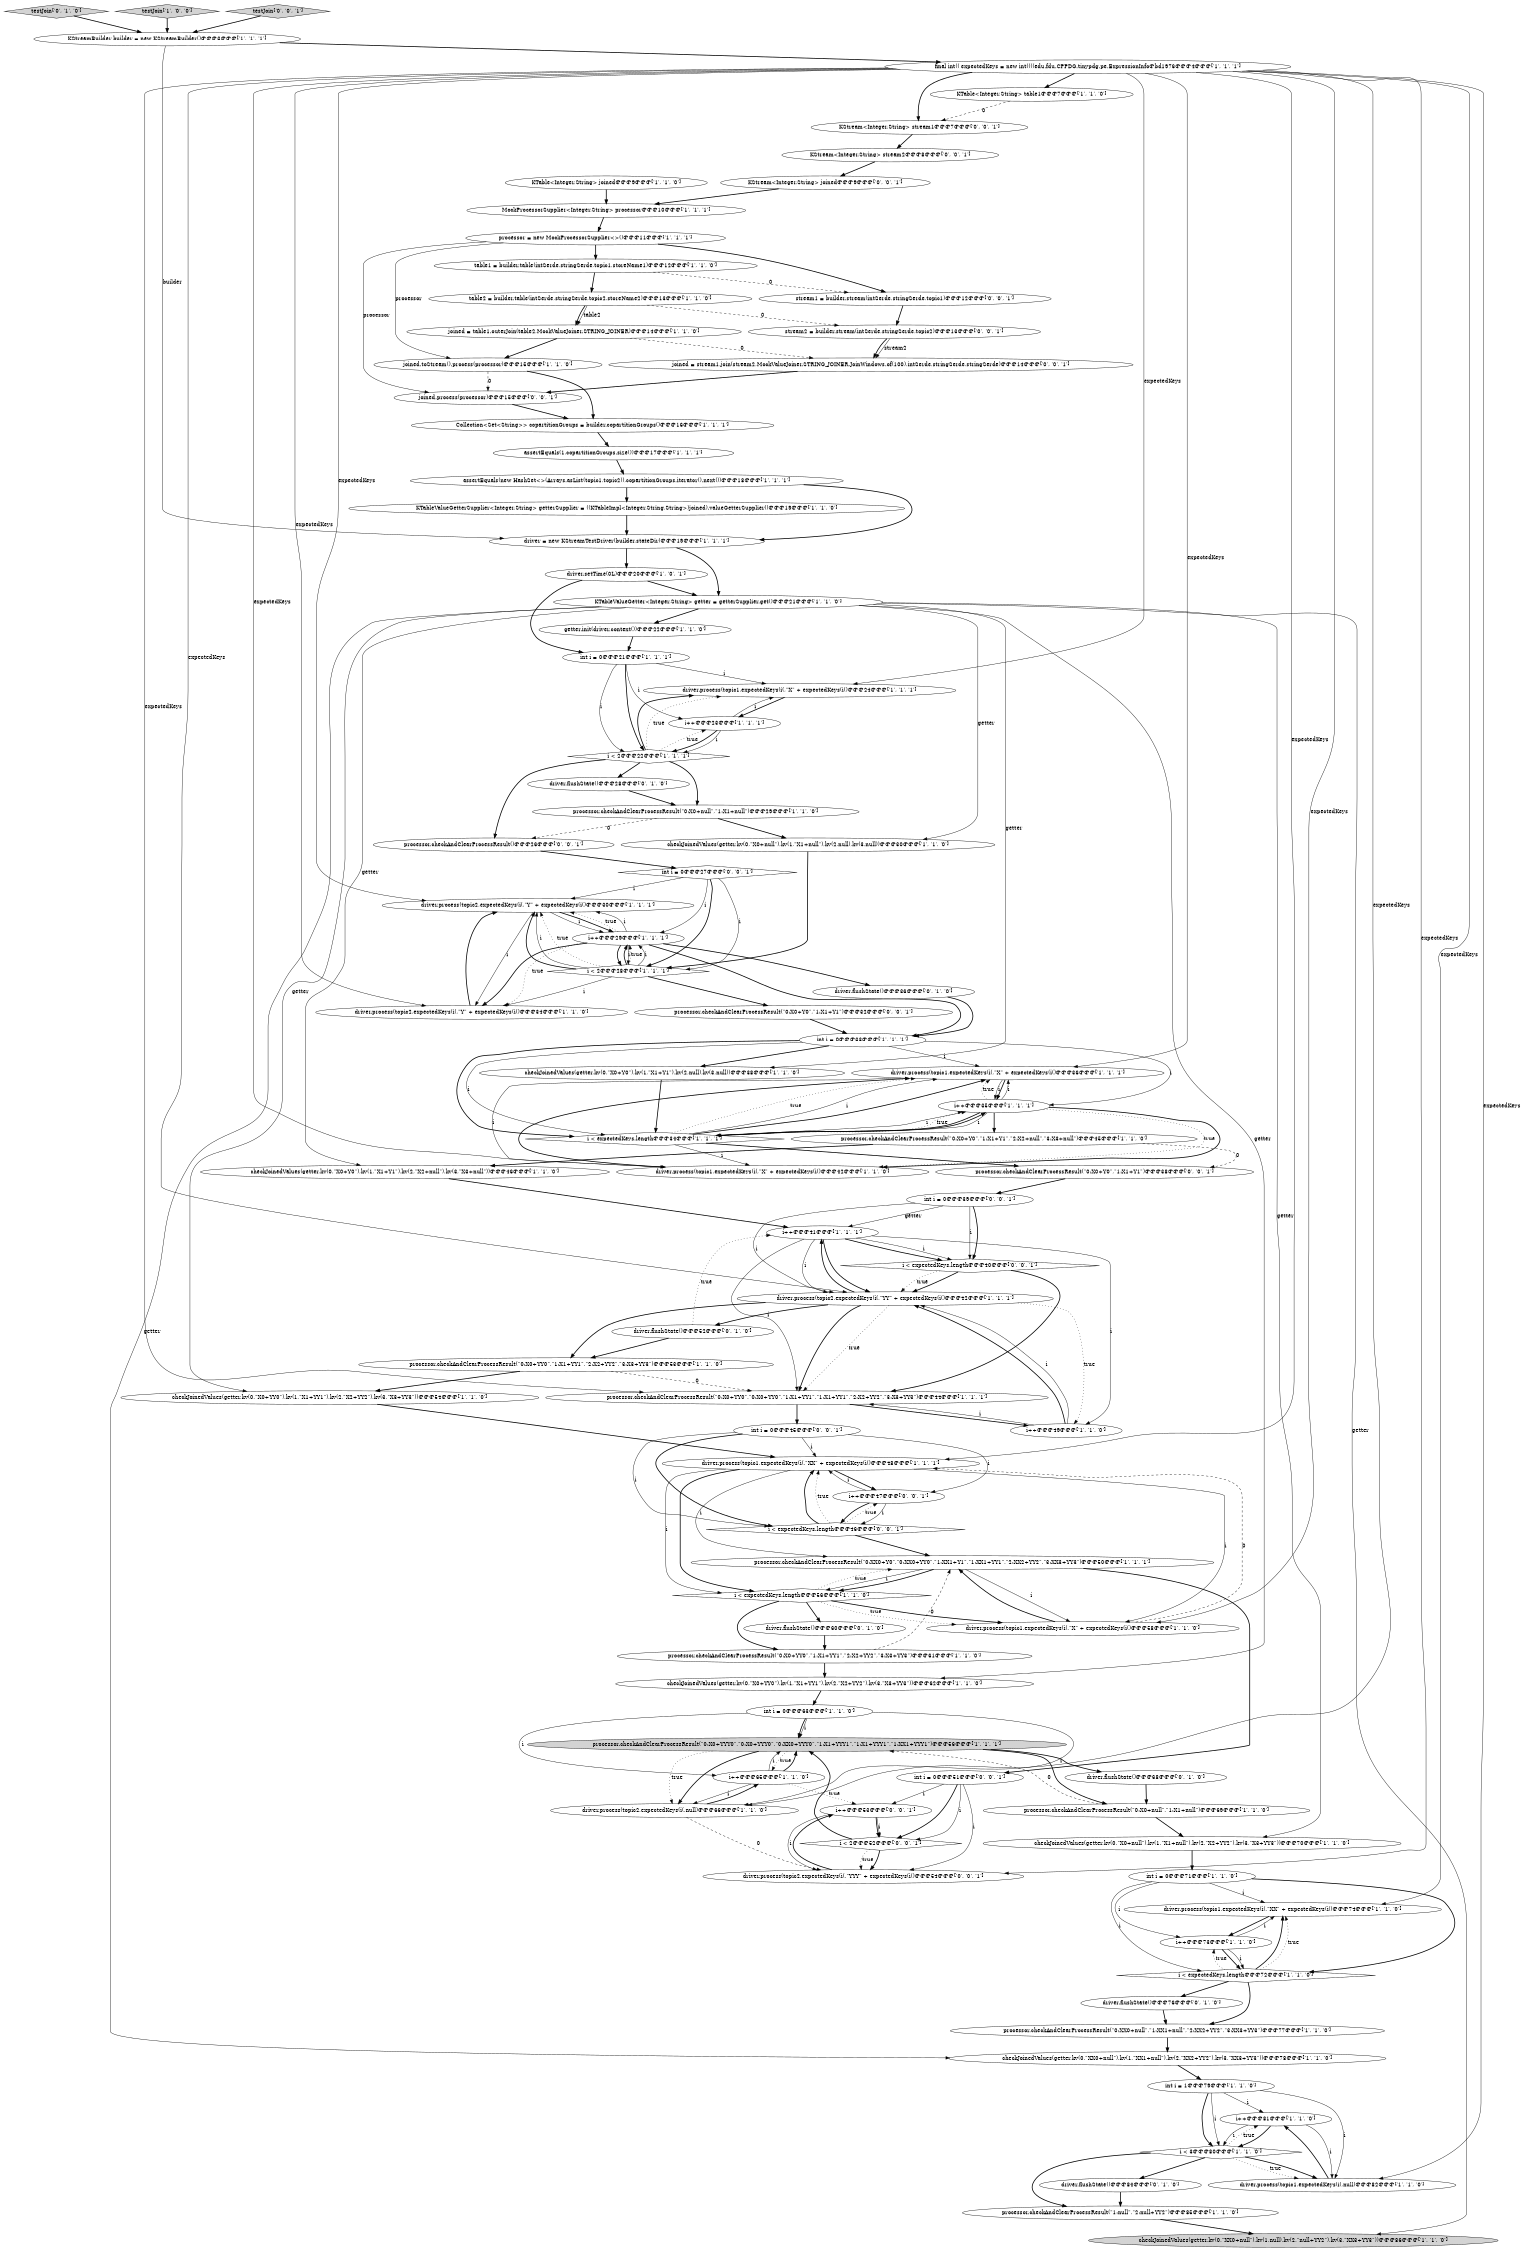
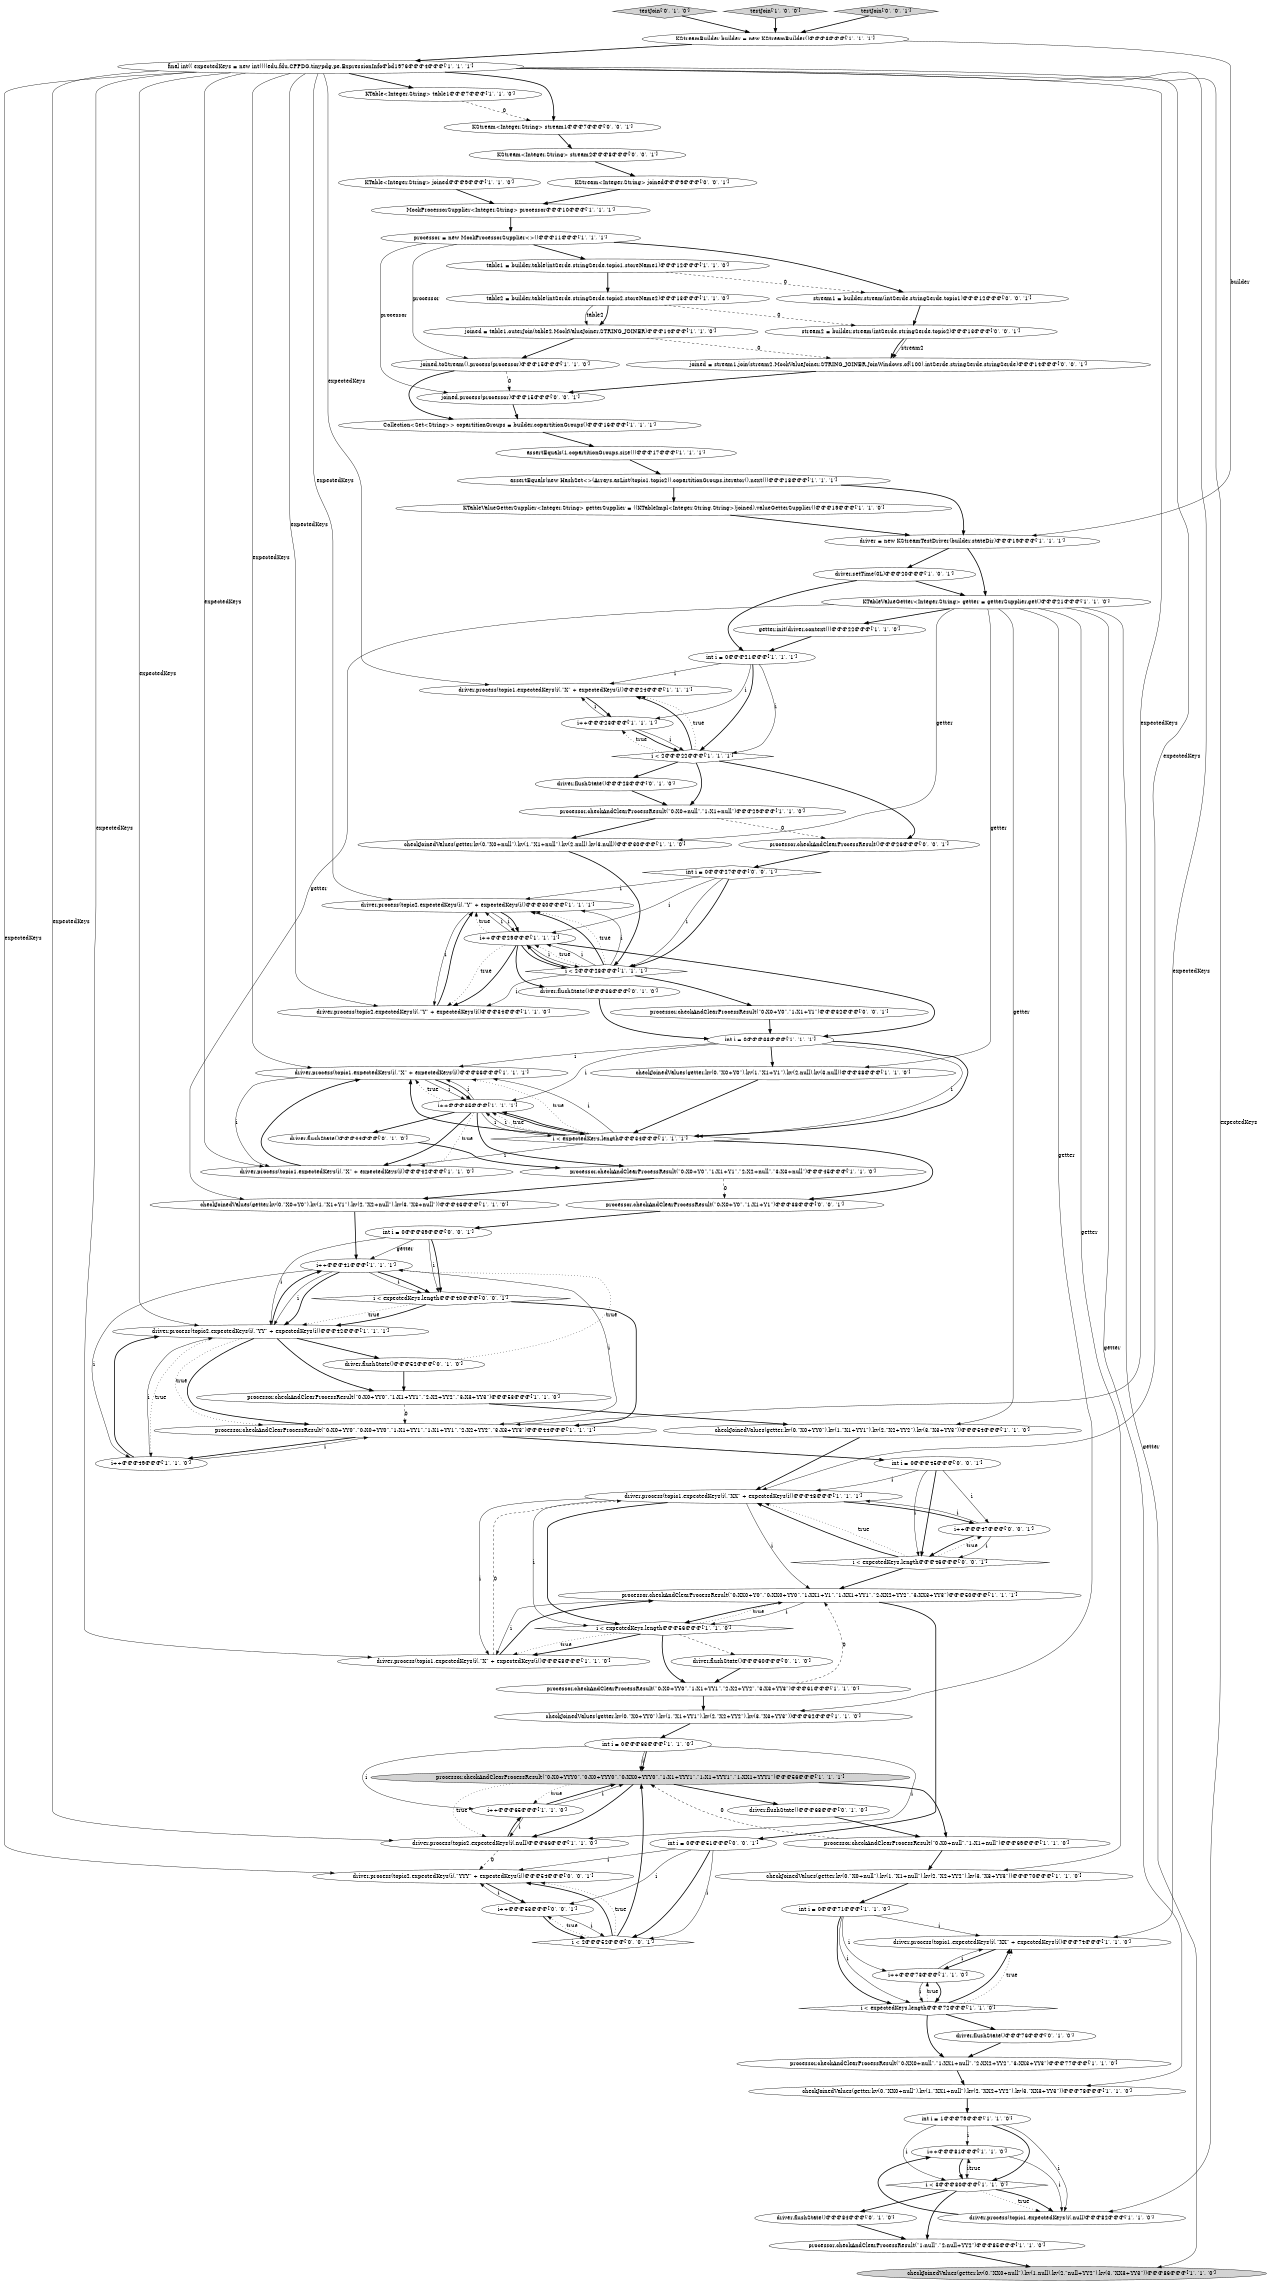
node "driver.flushState()@@@44@@@['0', '1', '0']": added
edge "i < expectedKeys.length@@@56@@@['1', '1', '0']" -> "driver.flushState()@@@60@@@['0', '1', '0']": style bold -> dashed
edge "i++@@@65@@@['1', '1', '0']" -> "i++@@@53@@@['0', '0', '1']": now "i < 2@@@52@@@['0', '0', '1']" -> "i++@@@53@@@['0', '0', '1']"
